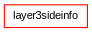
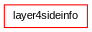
node "layer3sideinfo": label "layer3sideinfo" -> "layer4sideinfo"
